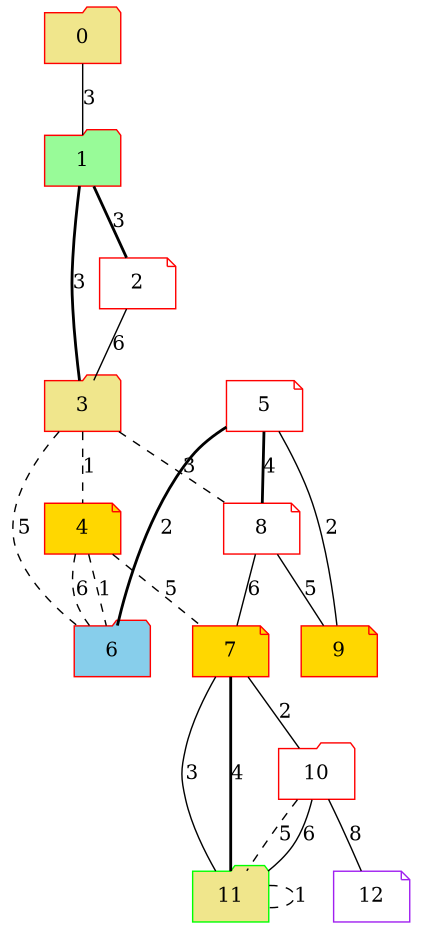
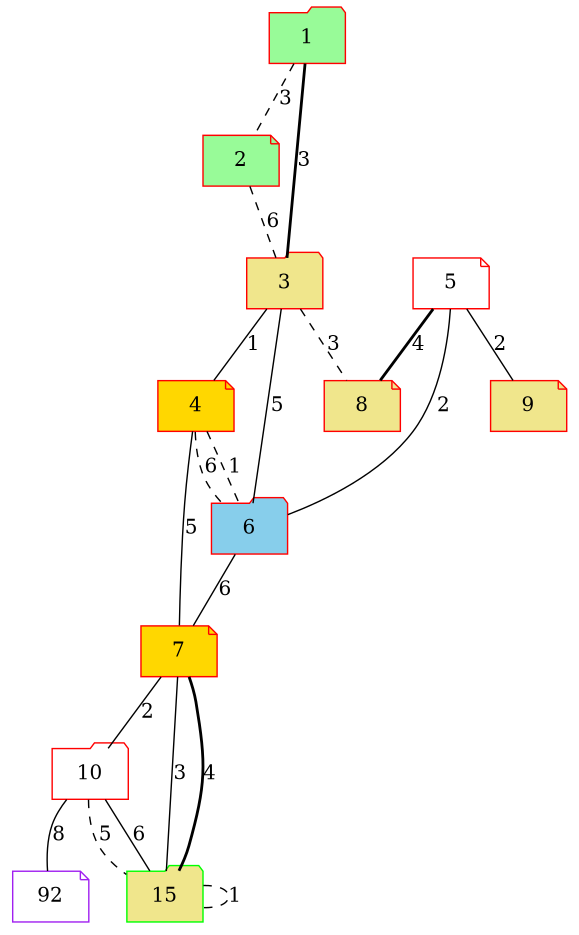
node "0": removed
edge "1" -- "2": style bold -> dashed
node "2": fillcolor white -> palegreen
edge "2" -- "3": style solid -> dashed
edge "3" -- "4": style dashed -> solid
edge "5" -- "6": style bold -> solid
node "8": fillcolor white -> khaki
edge "3" -- "6": style dashed -> solid
edge "4" -- "7": style dashed -> solid
edge "8" -- "7": now "6" -- "7"
edge "8" -- "9": removed, label "5"
node "9": fillcolor gold -> khaki
node "11": label "11" -> "15"
node "12": label "12" -> "92"
